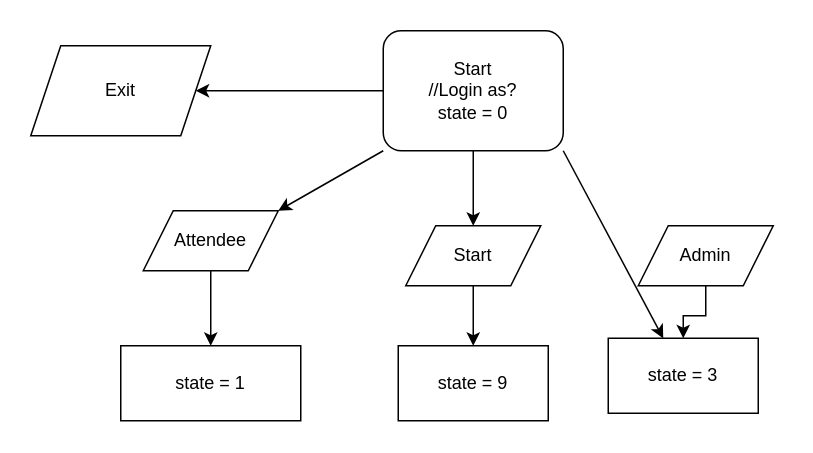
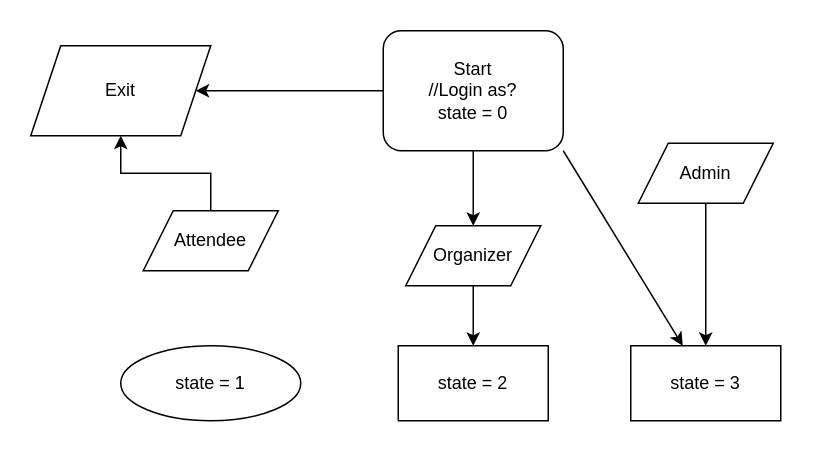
edge "Start //Login as? state = 0" -> "Attendee": removed
node "Start": label "Start" -> "Organizer"
node "Admin": moved (706, 256) -> (706, 173)
edge "Attendee" -> "state = 1": now "Attendee" -> "Exit"
node "state = 3": moved (683, 376) -> (706, 383)
node "state = 1": shape rectangle -> ellipse
node "state = 9": label "state = 9" -> "state = 2"
